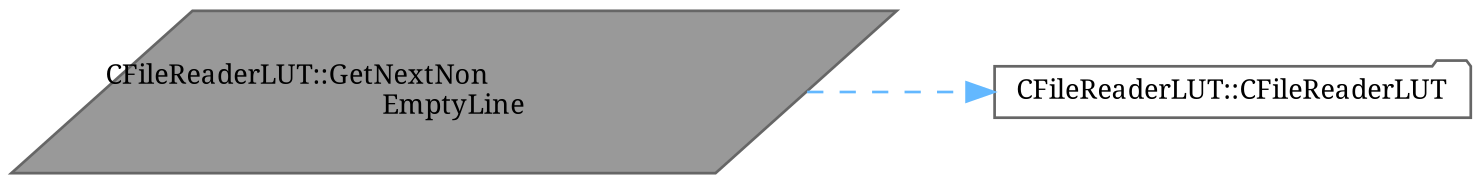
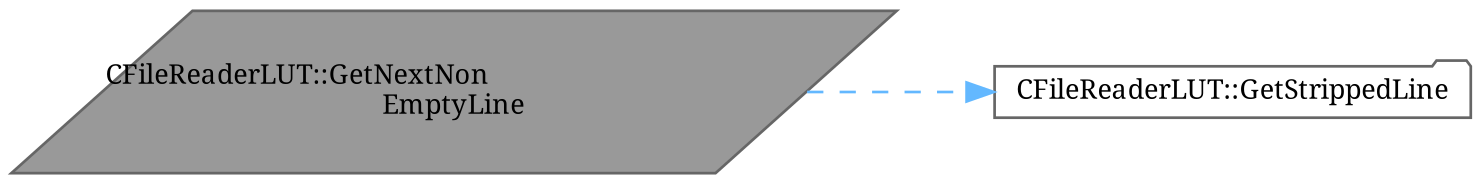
node "CFileReaderLUT::CFileReaderLUT": label "CFileReaderLUT::CFileReaderLUT" -> "CFileReaderLUT::GetStrippedLine"
